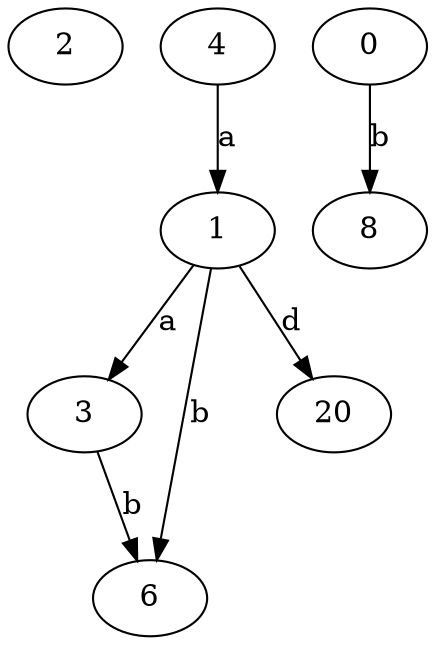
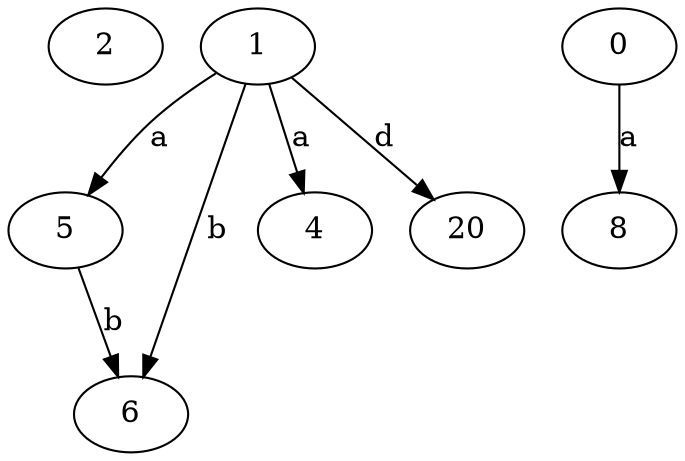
edge "4" -> "1": reversed
edge "0" -> "8": label "b" -> "a"
node "3": label "3" -> "5"
